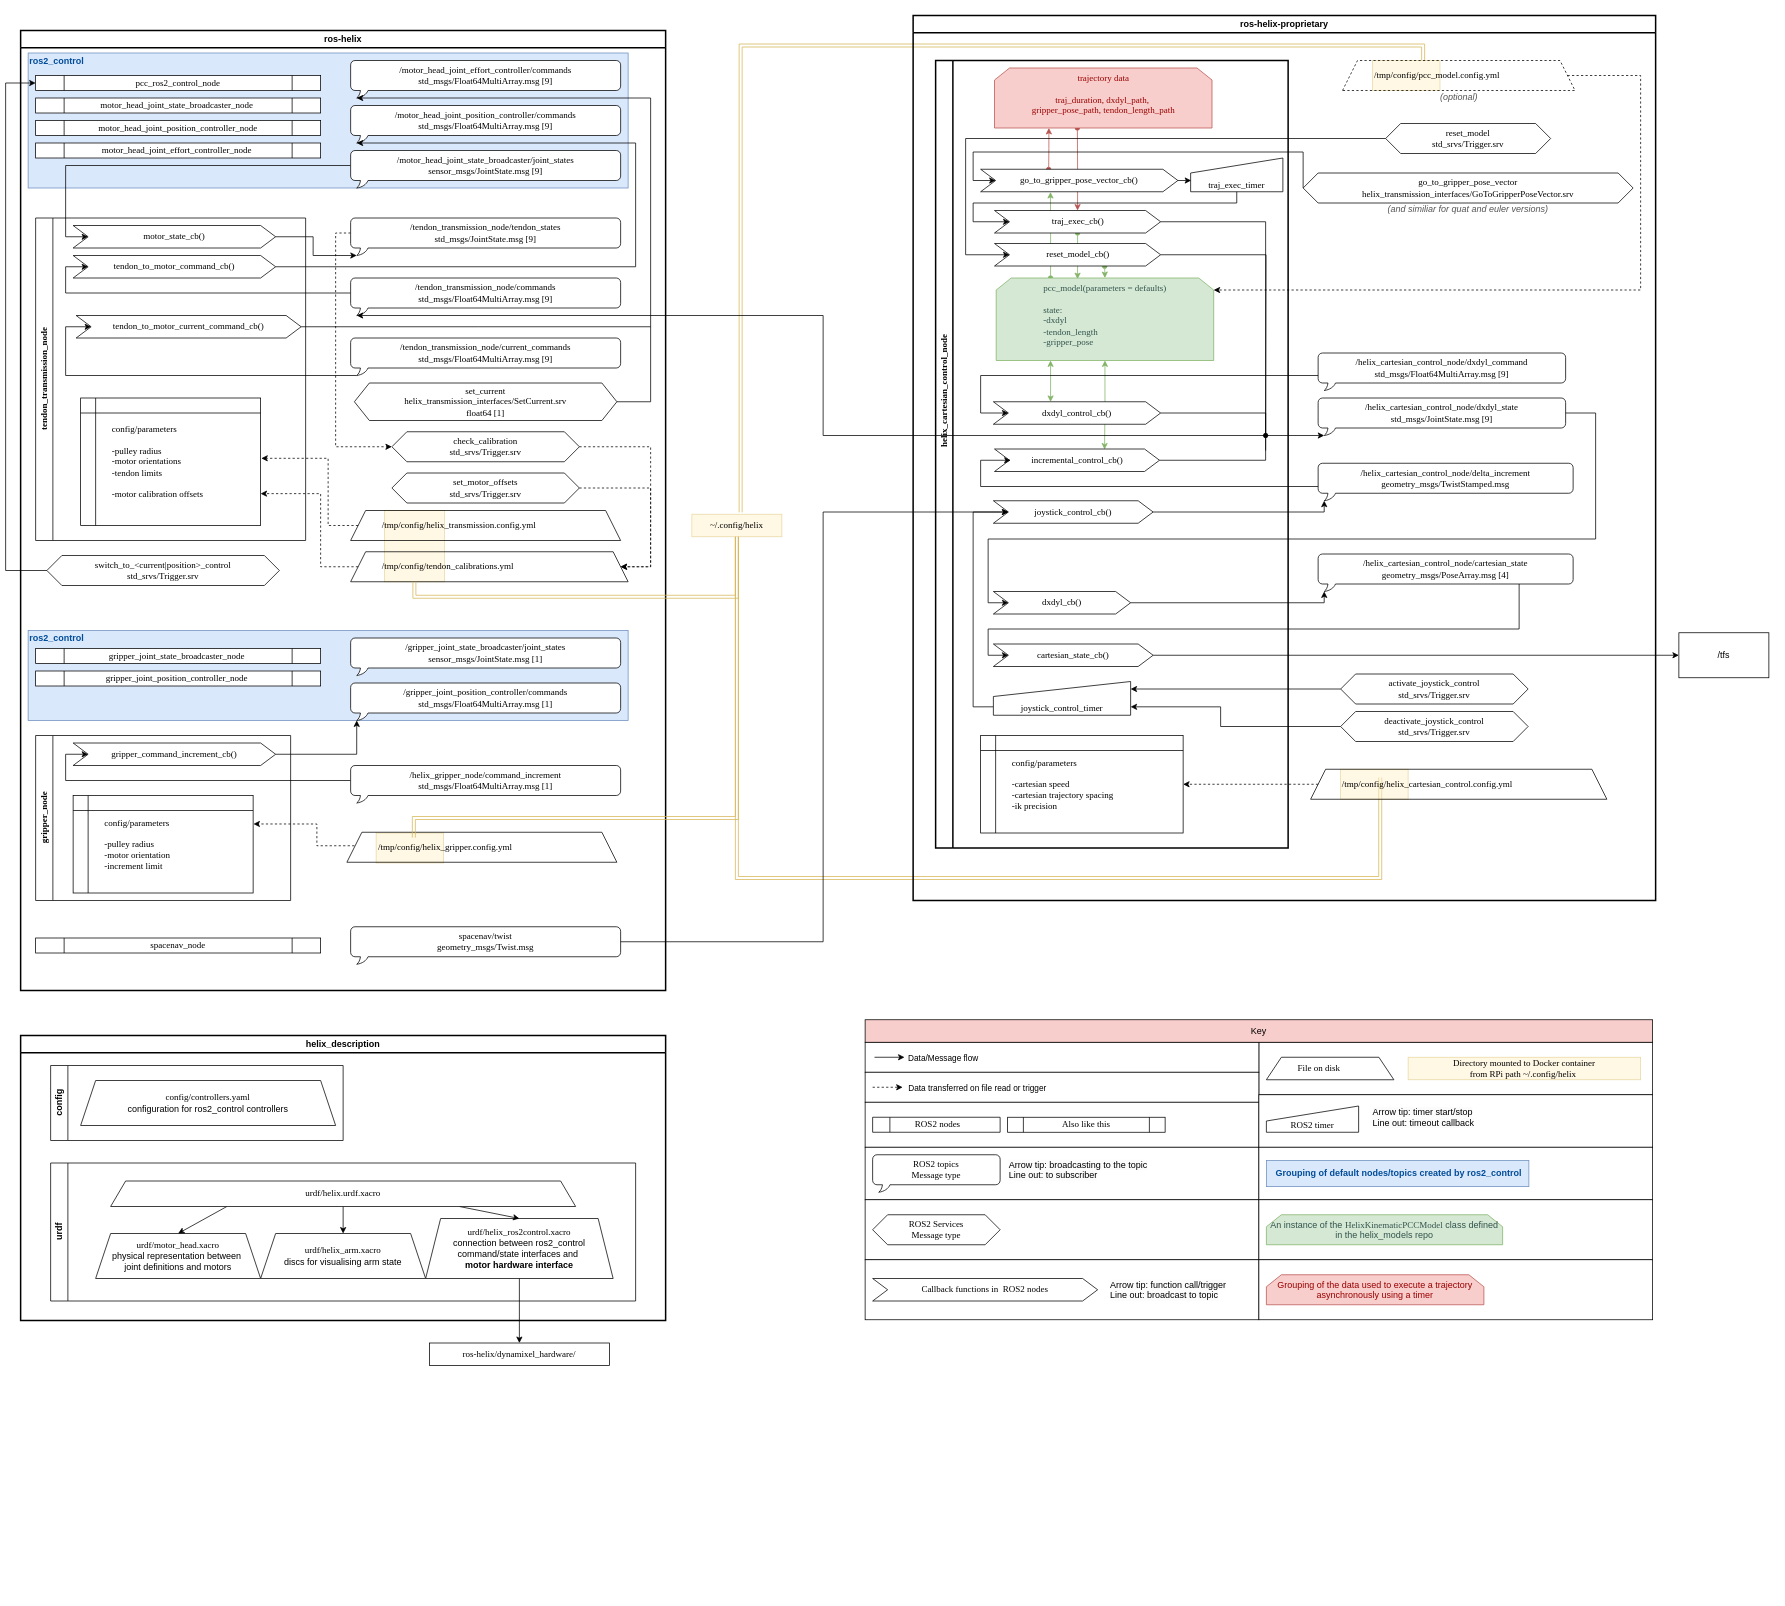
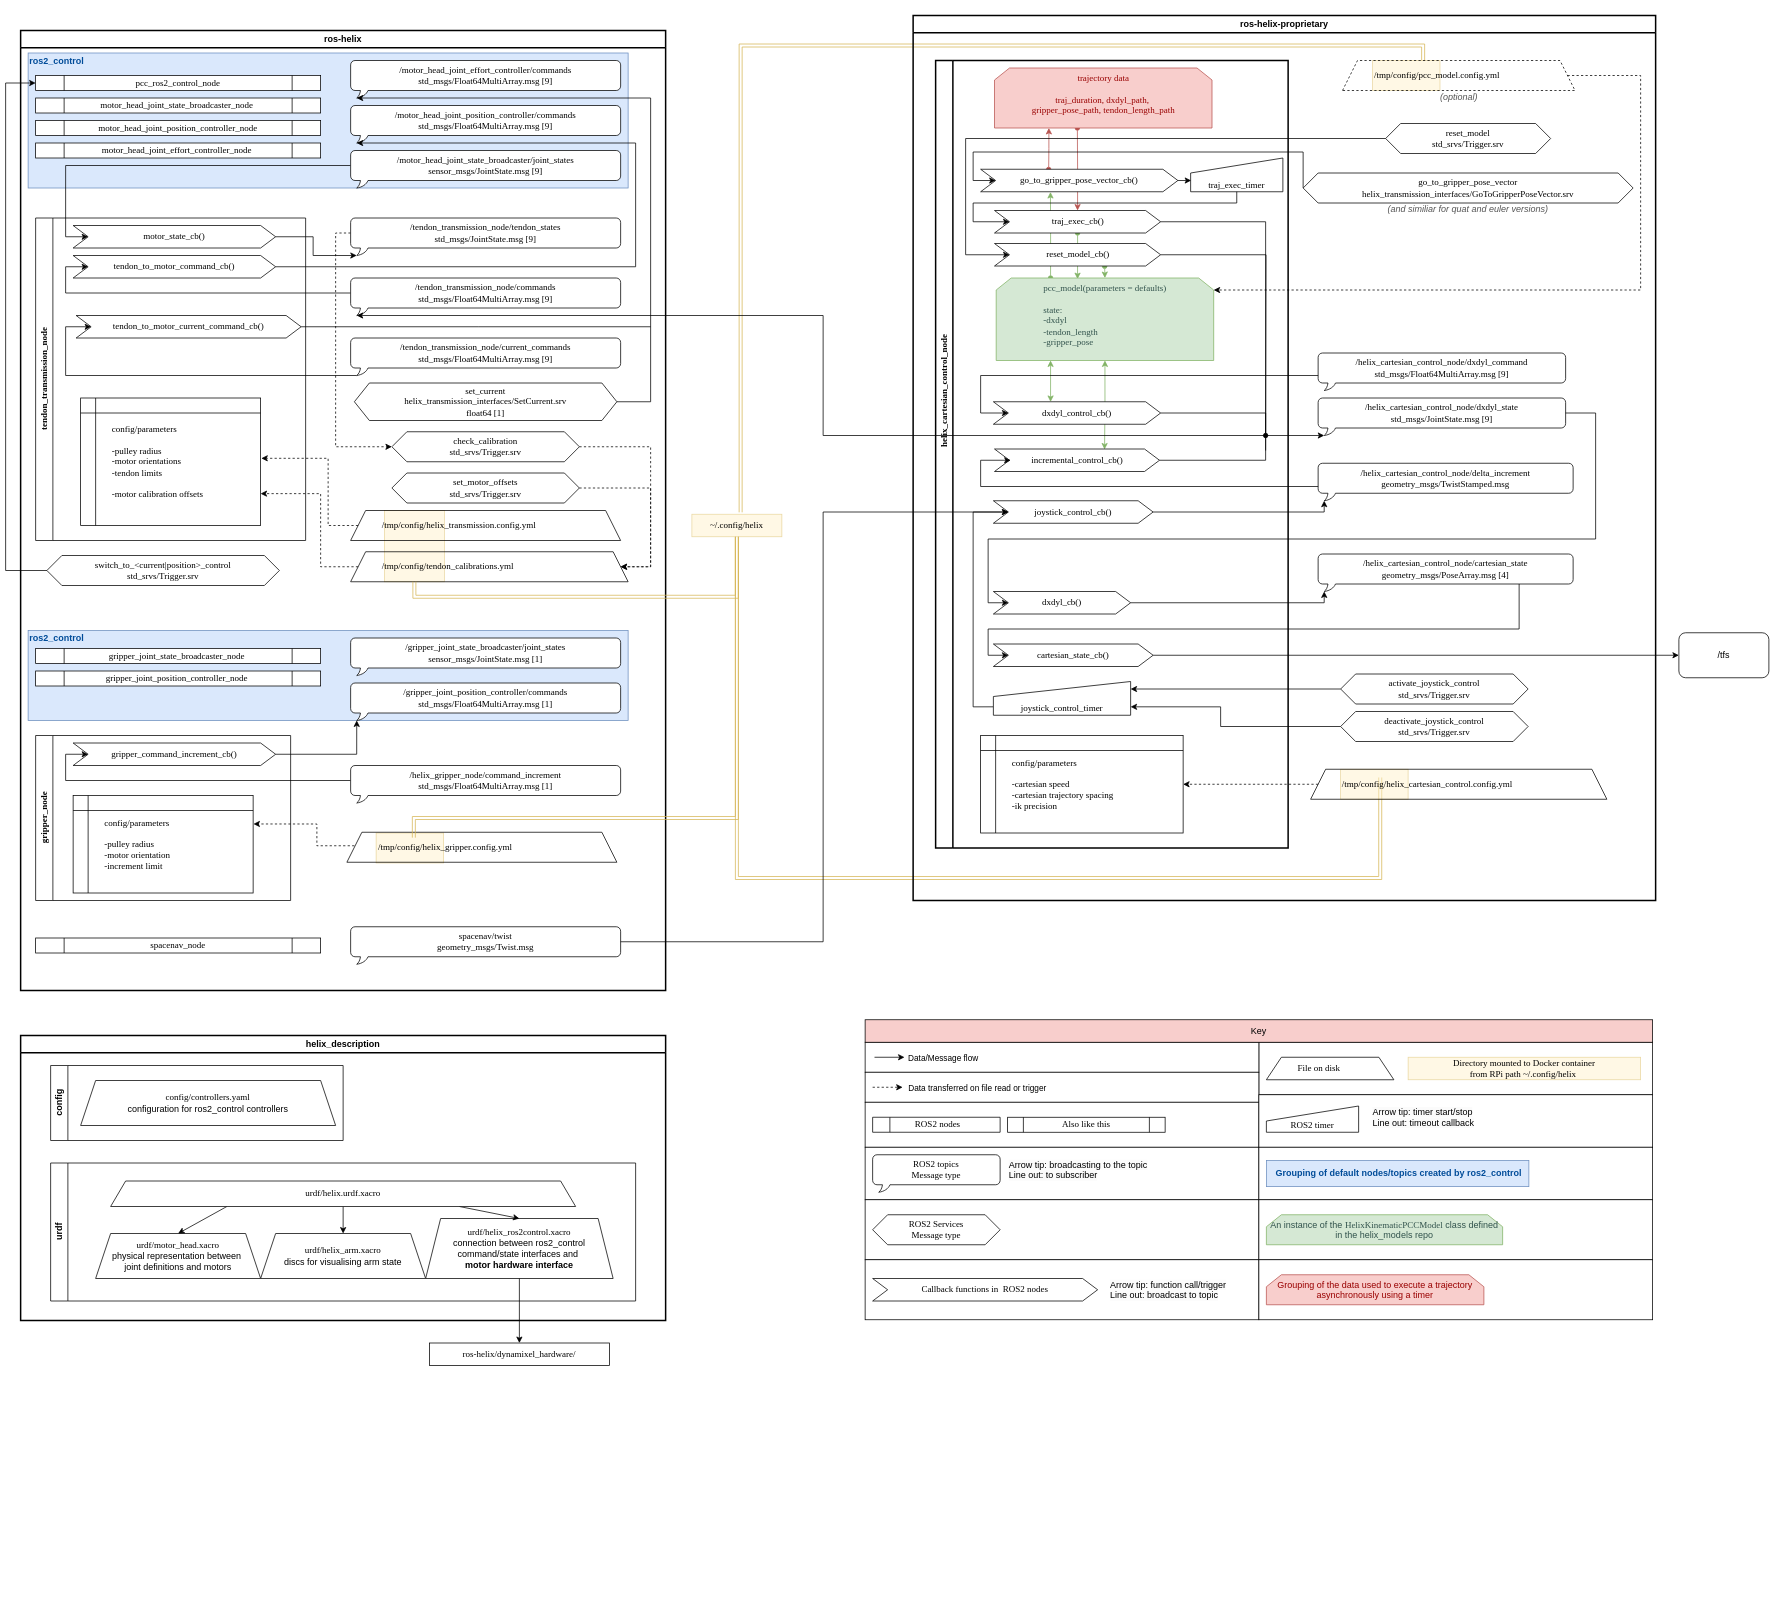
node "/tfs": shape rectangle -> rounded rectangle
